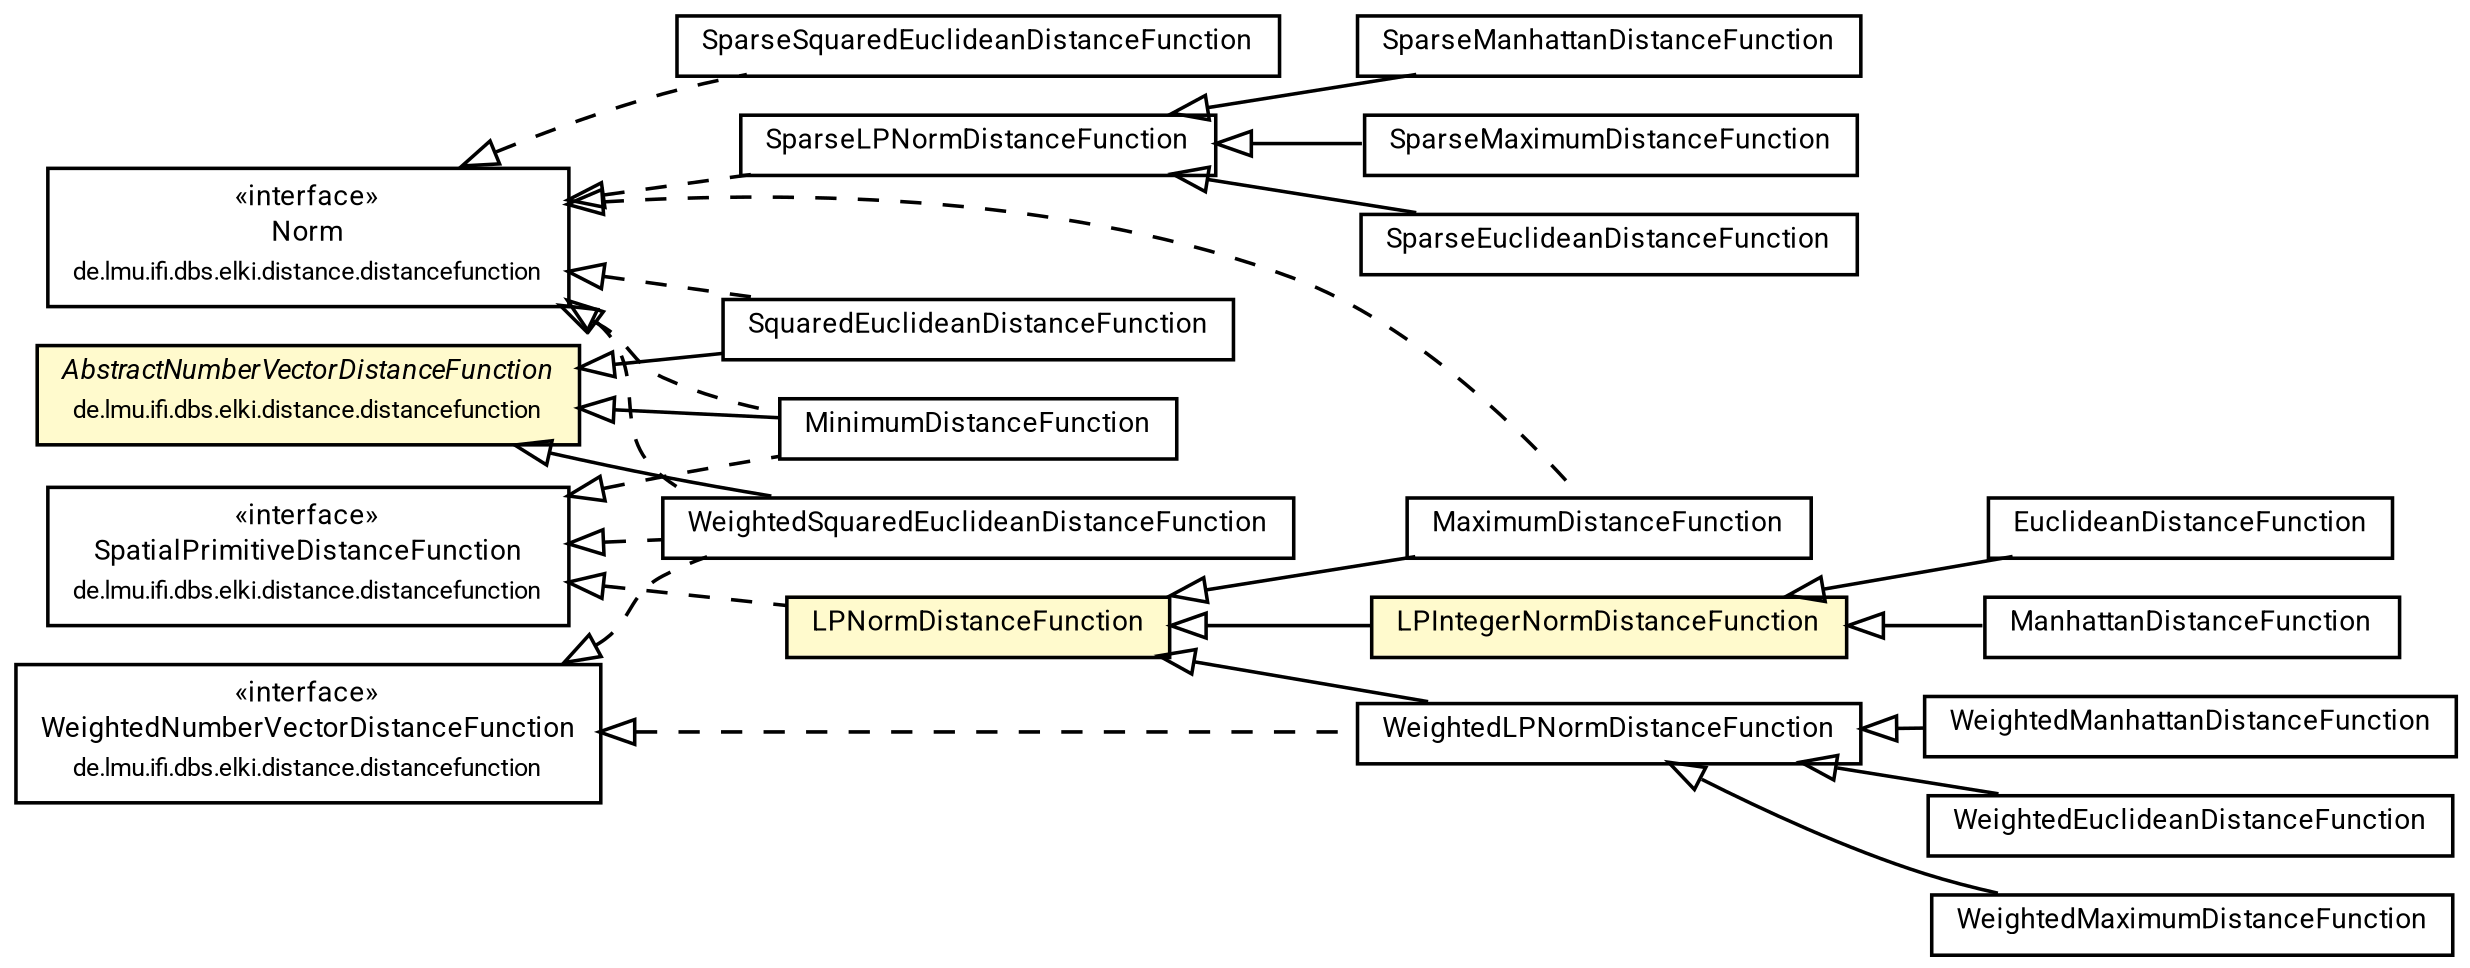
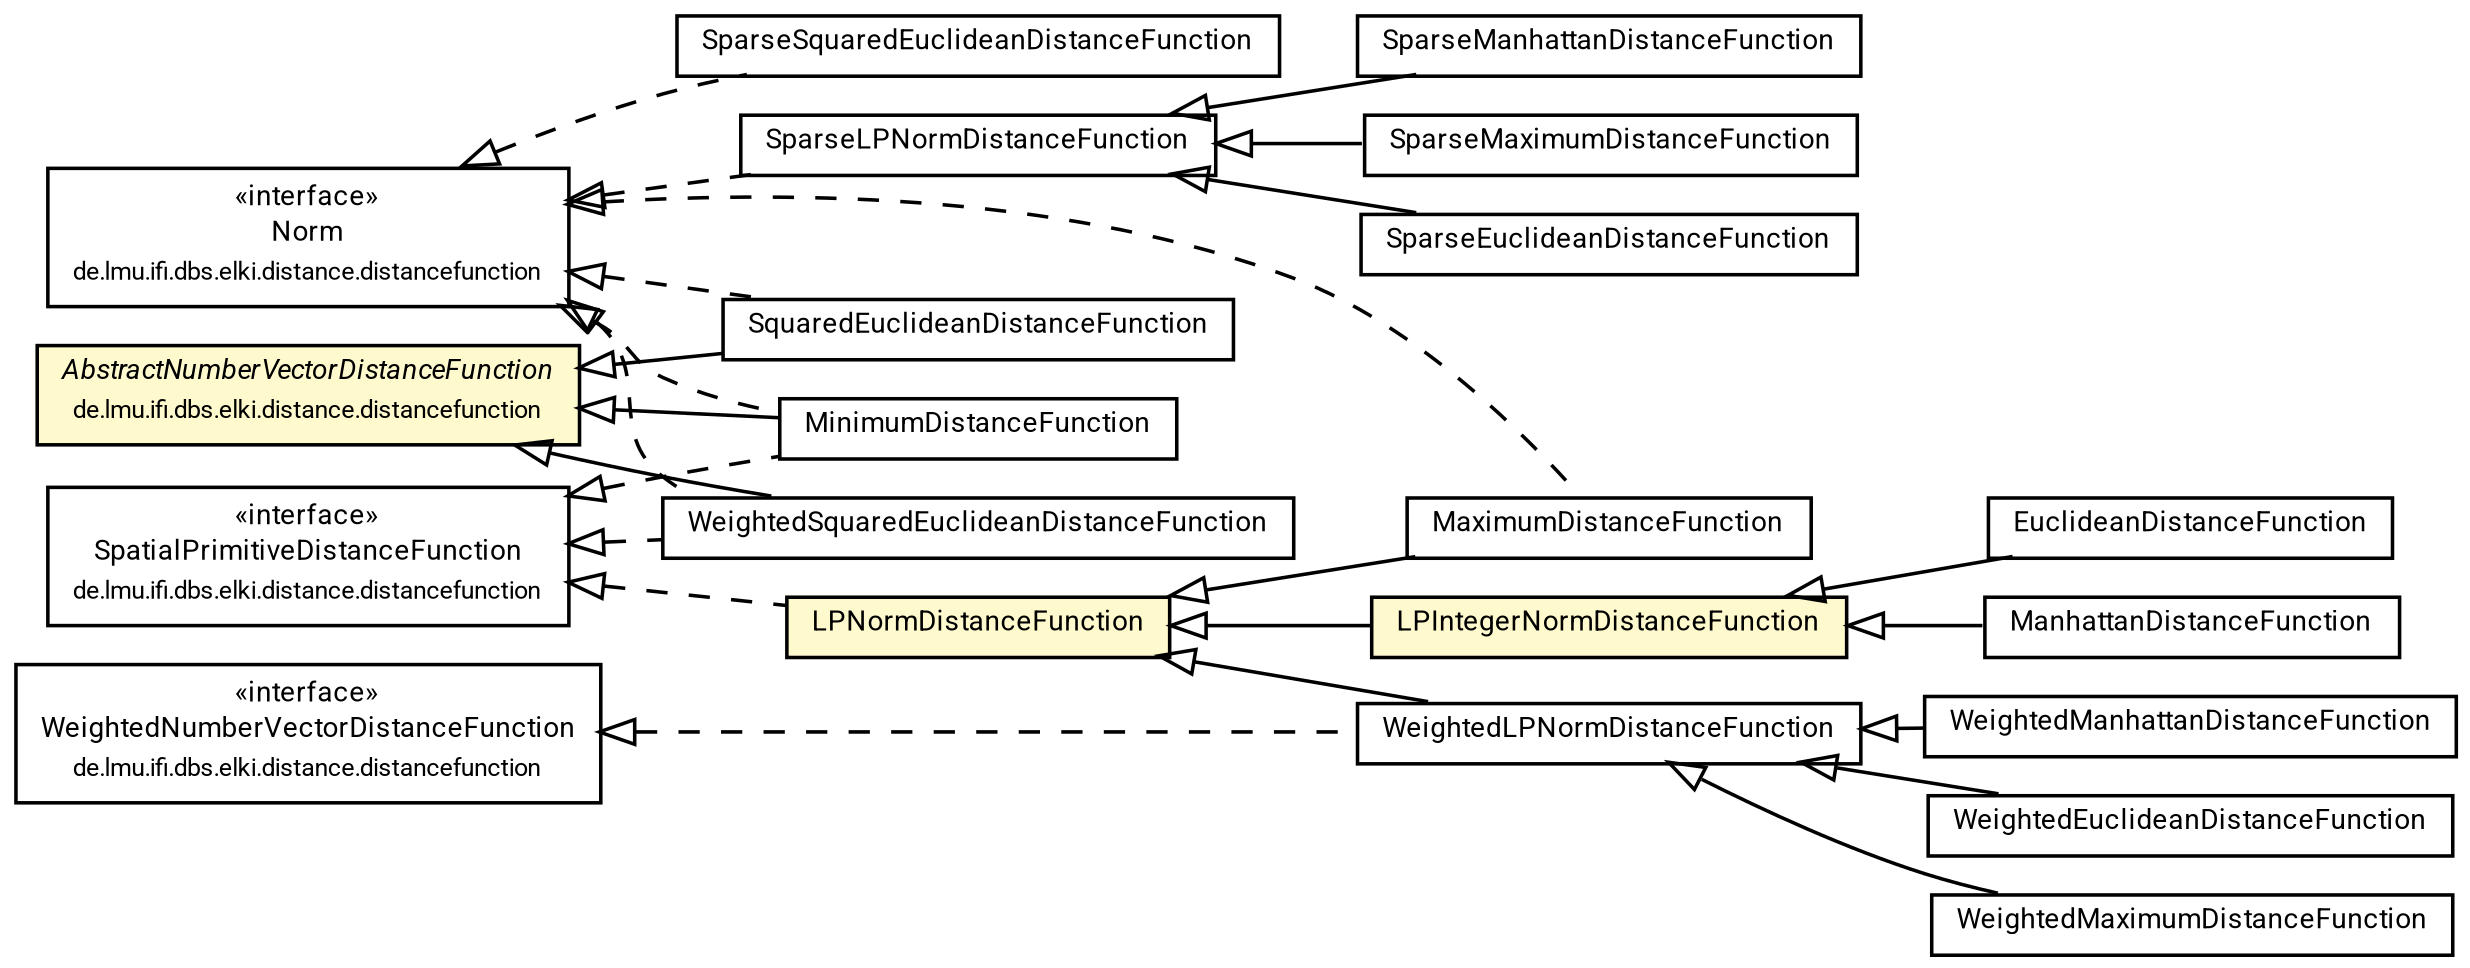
edge "WeightedSquaredEuclideanDistanceFunction" -> "WeightedNumberVectorDistanceFunction": removed
